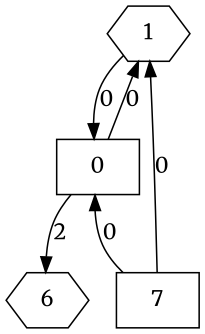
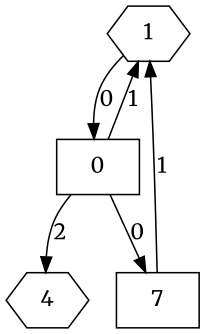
edge "0" -> "1": label "0" -> "1"
edge "7" -> "1": label "0" -> "1"
edge "7" -> "0": reversed
node "6": label "6" -> "4"
